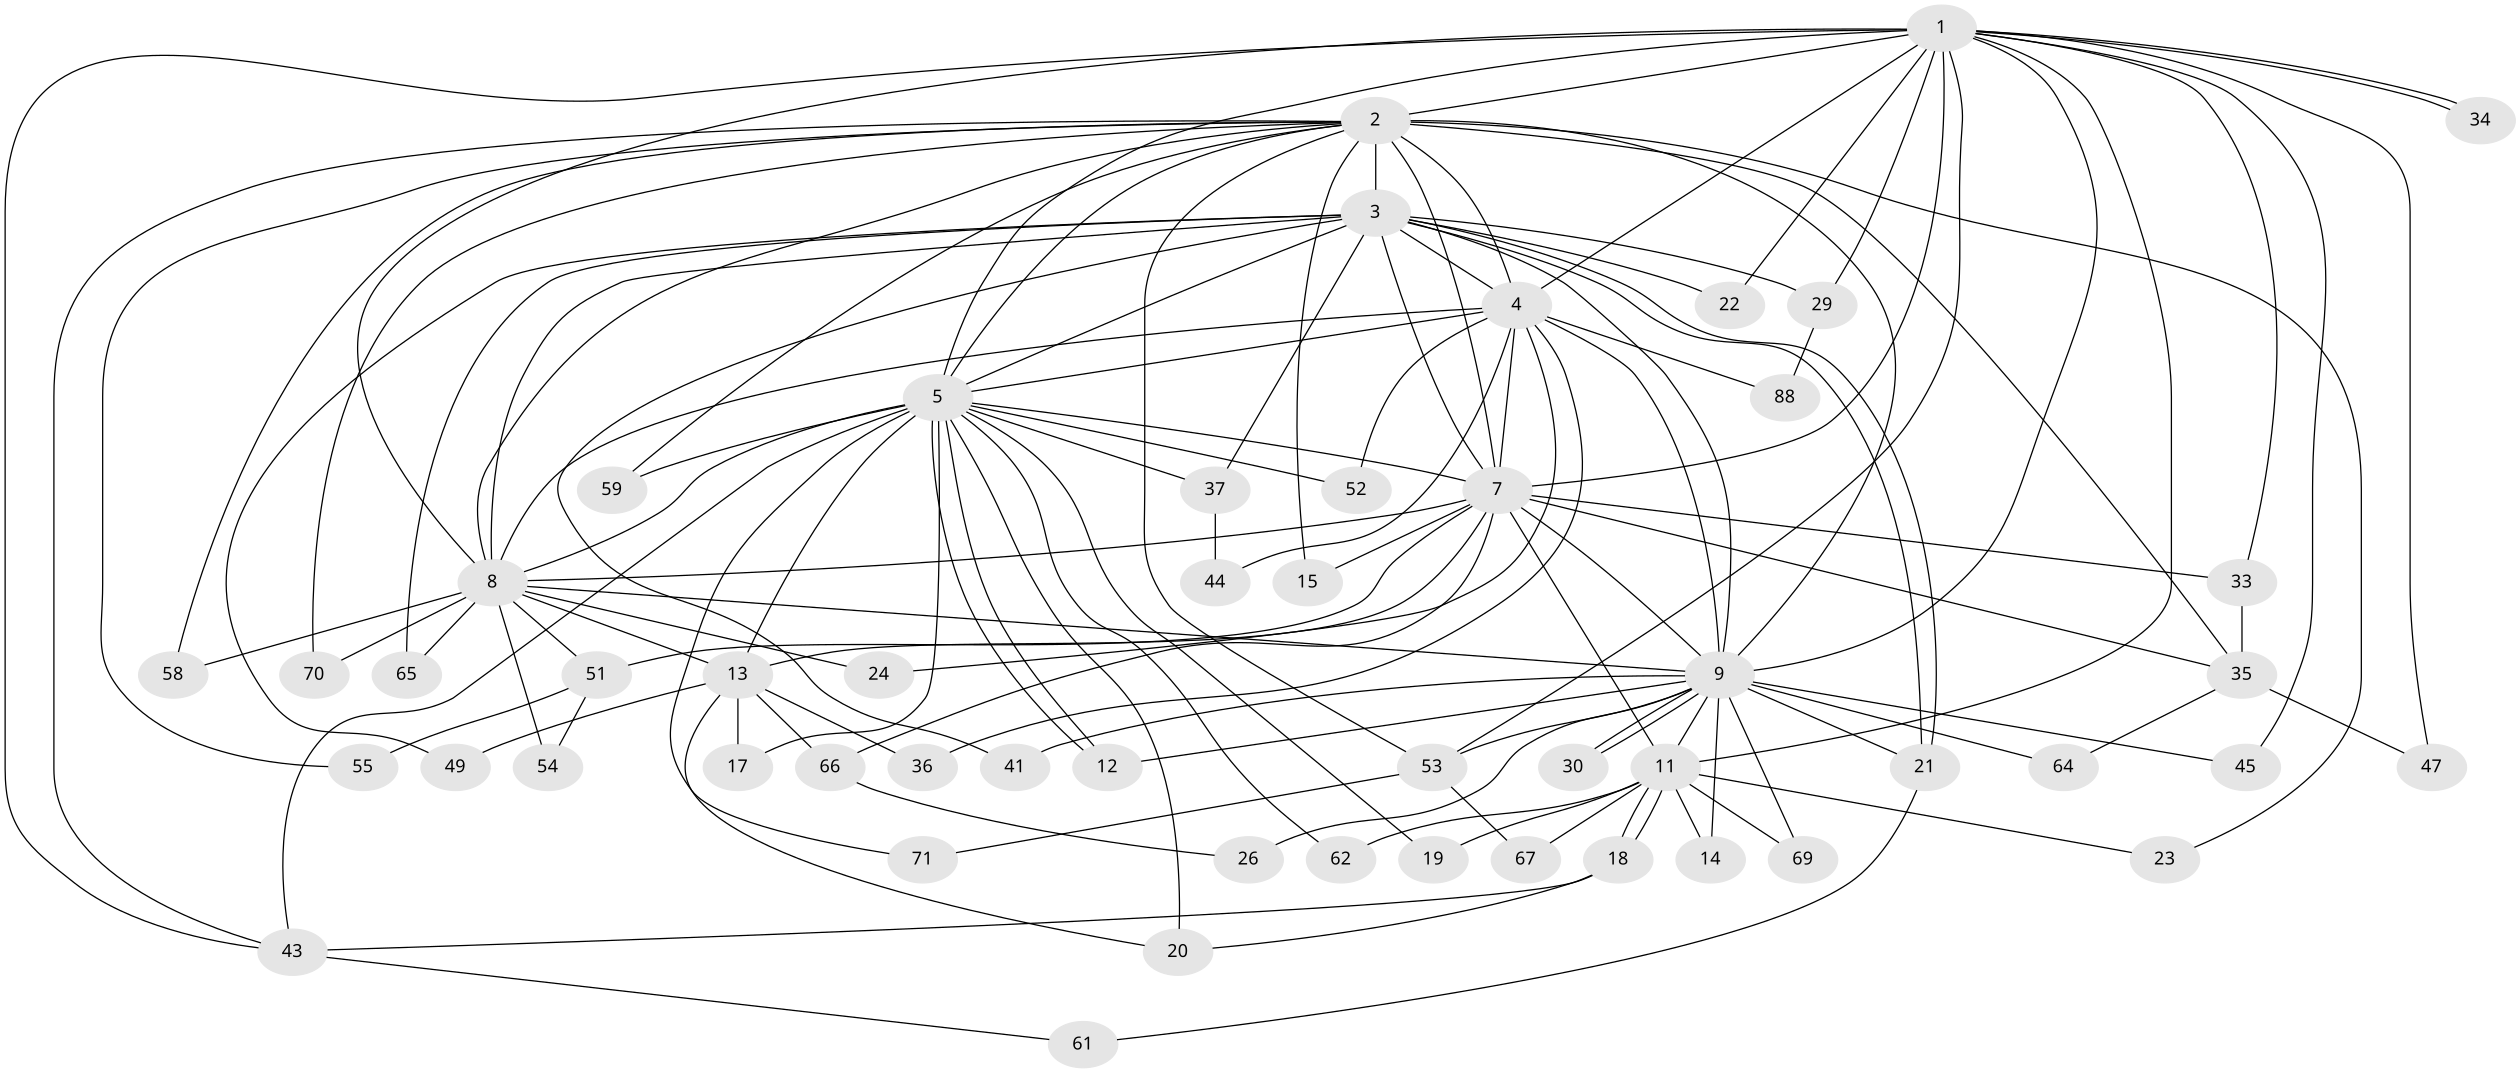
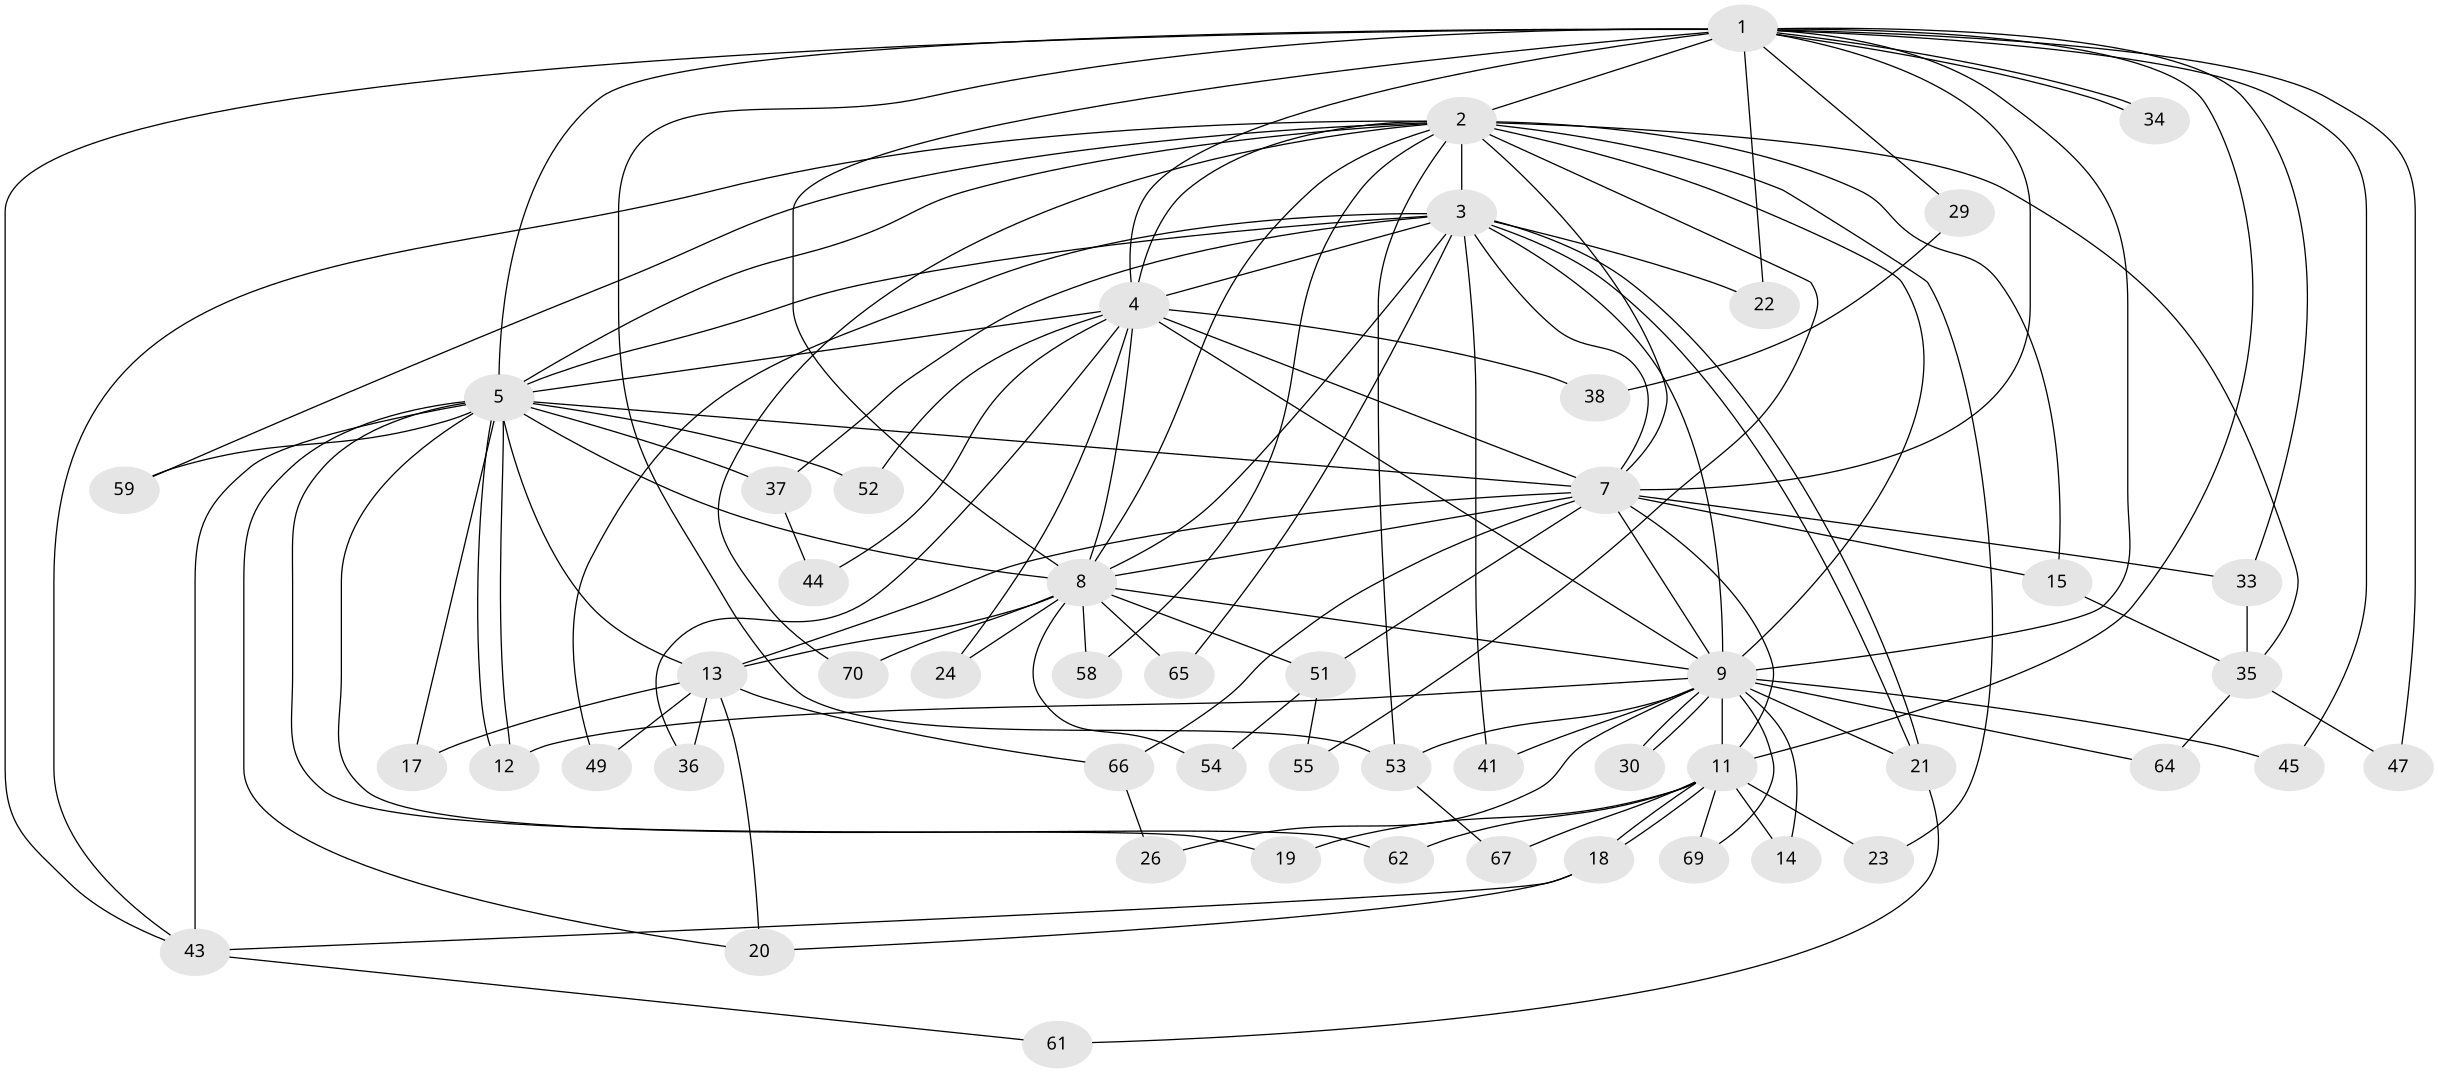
edge "3" -- "29": removed
node "88": label "88" -> "38"
edge "7" -- "35": now "15" -- "35"
node "71": removed
